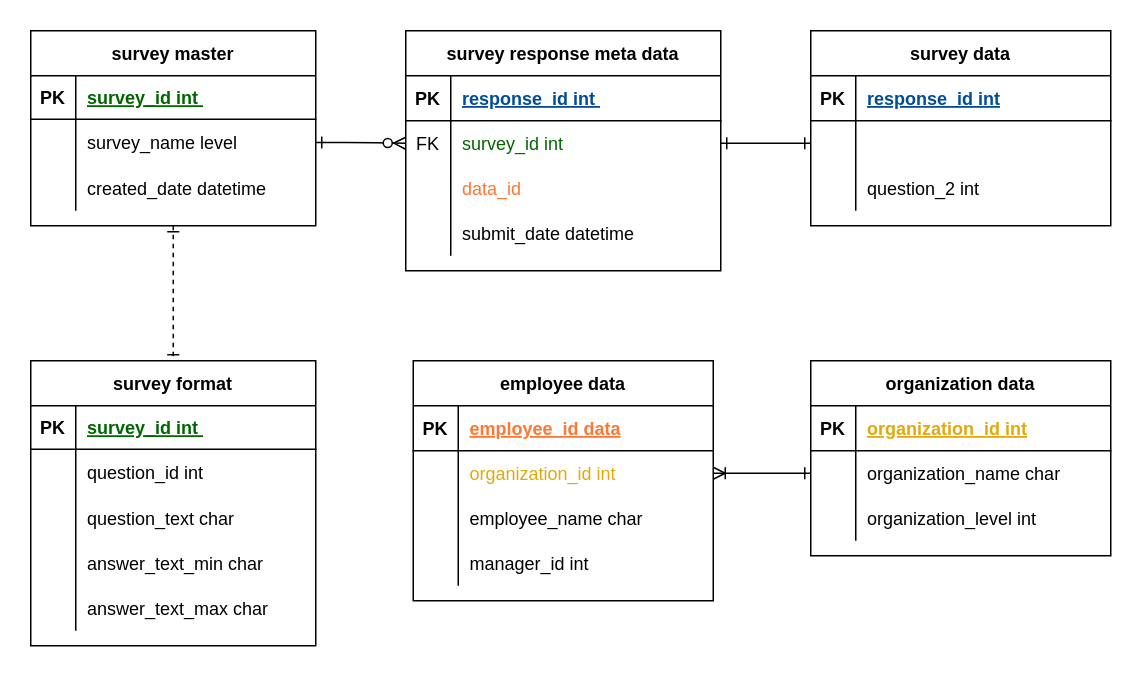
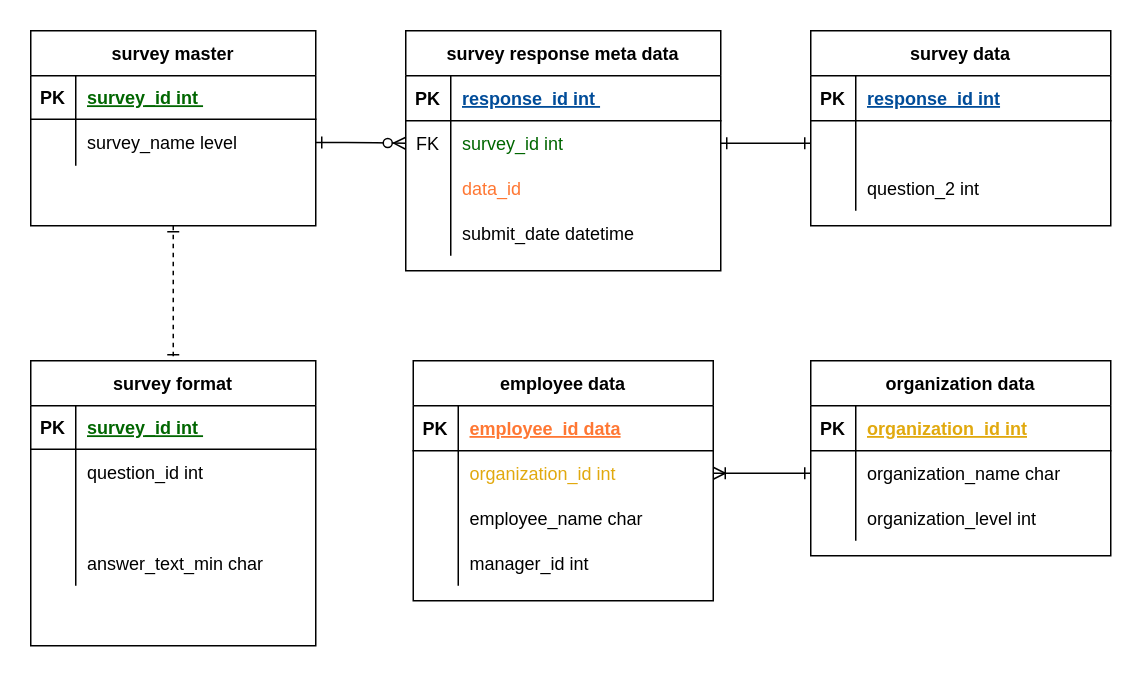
node "created_date datetime": removed
node "question_text char": removed
node "answer_text_max char": removed
